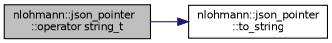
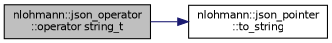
node "nlohmann::json_pointer ::operator string_t": label "nlohmann::json_pointer ::operator string_t" -> "nlohmann::json_operator ::operator string_t"
